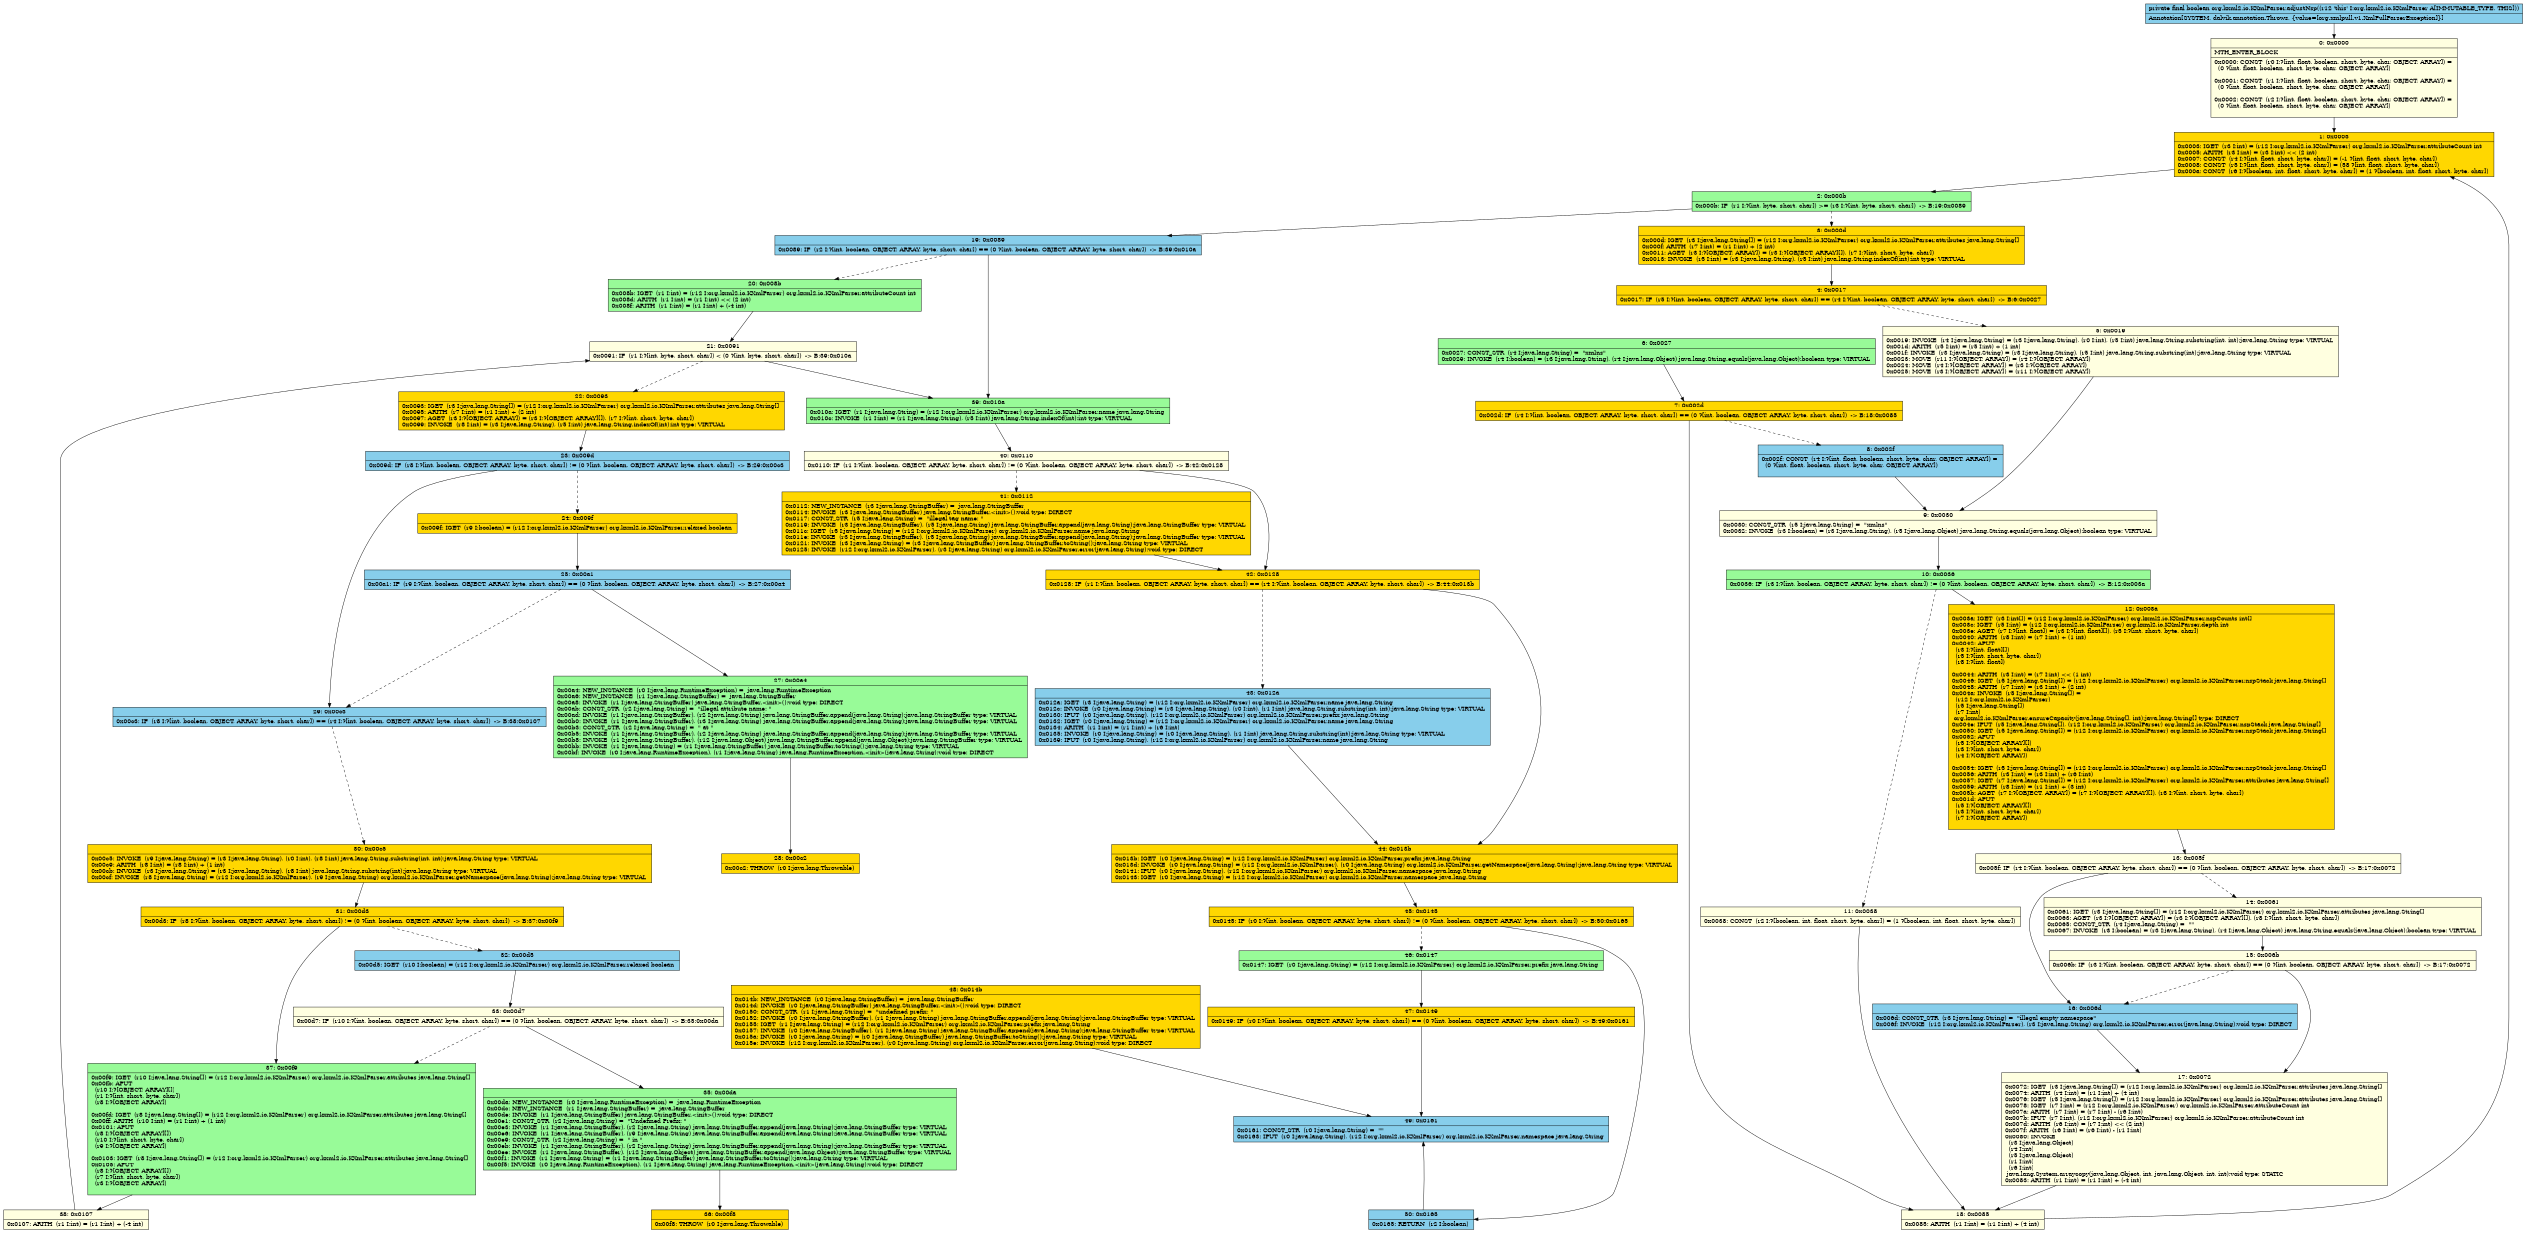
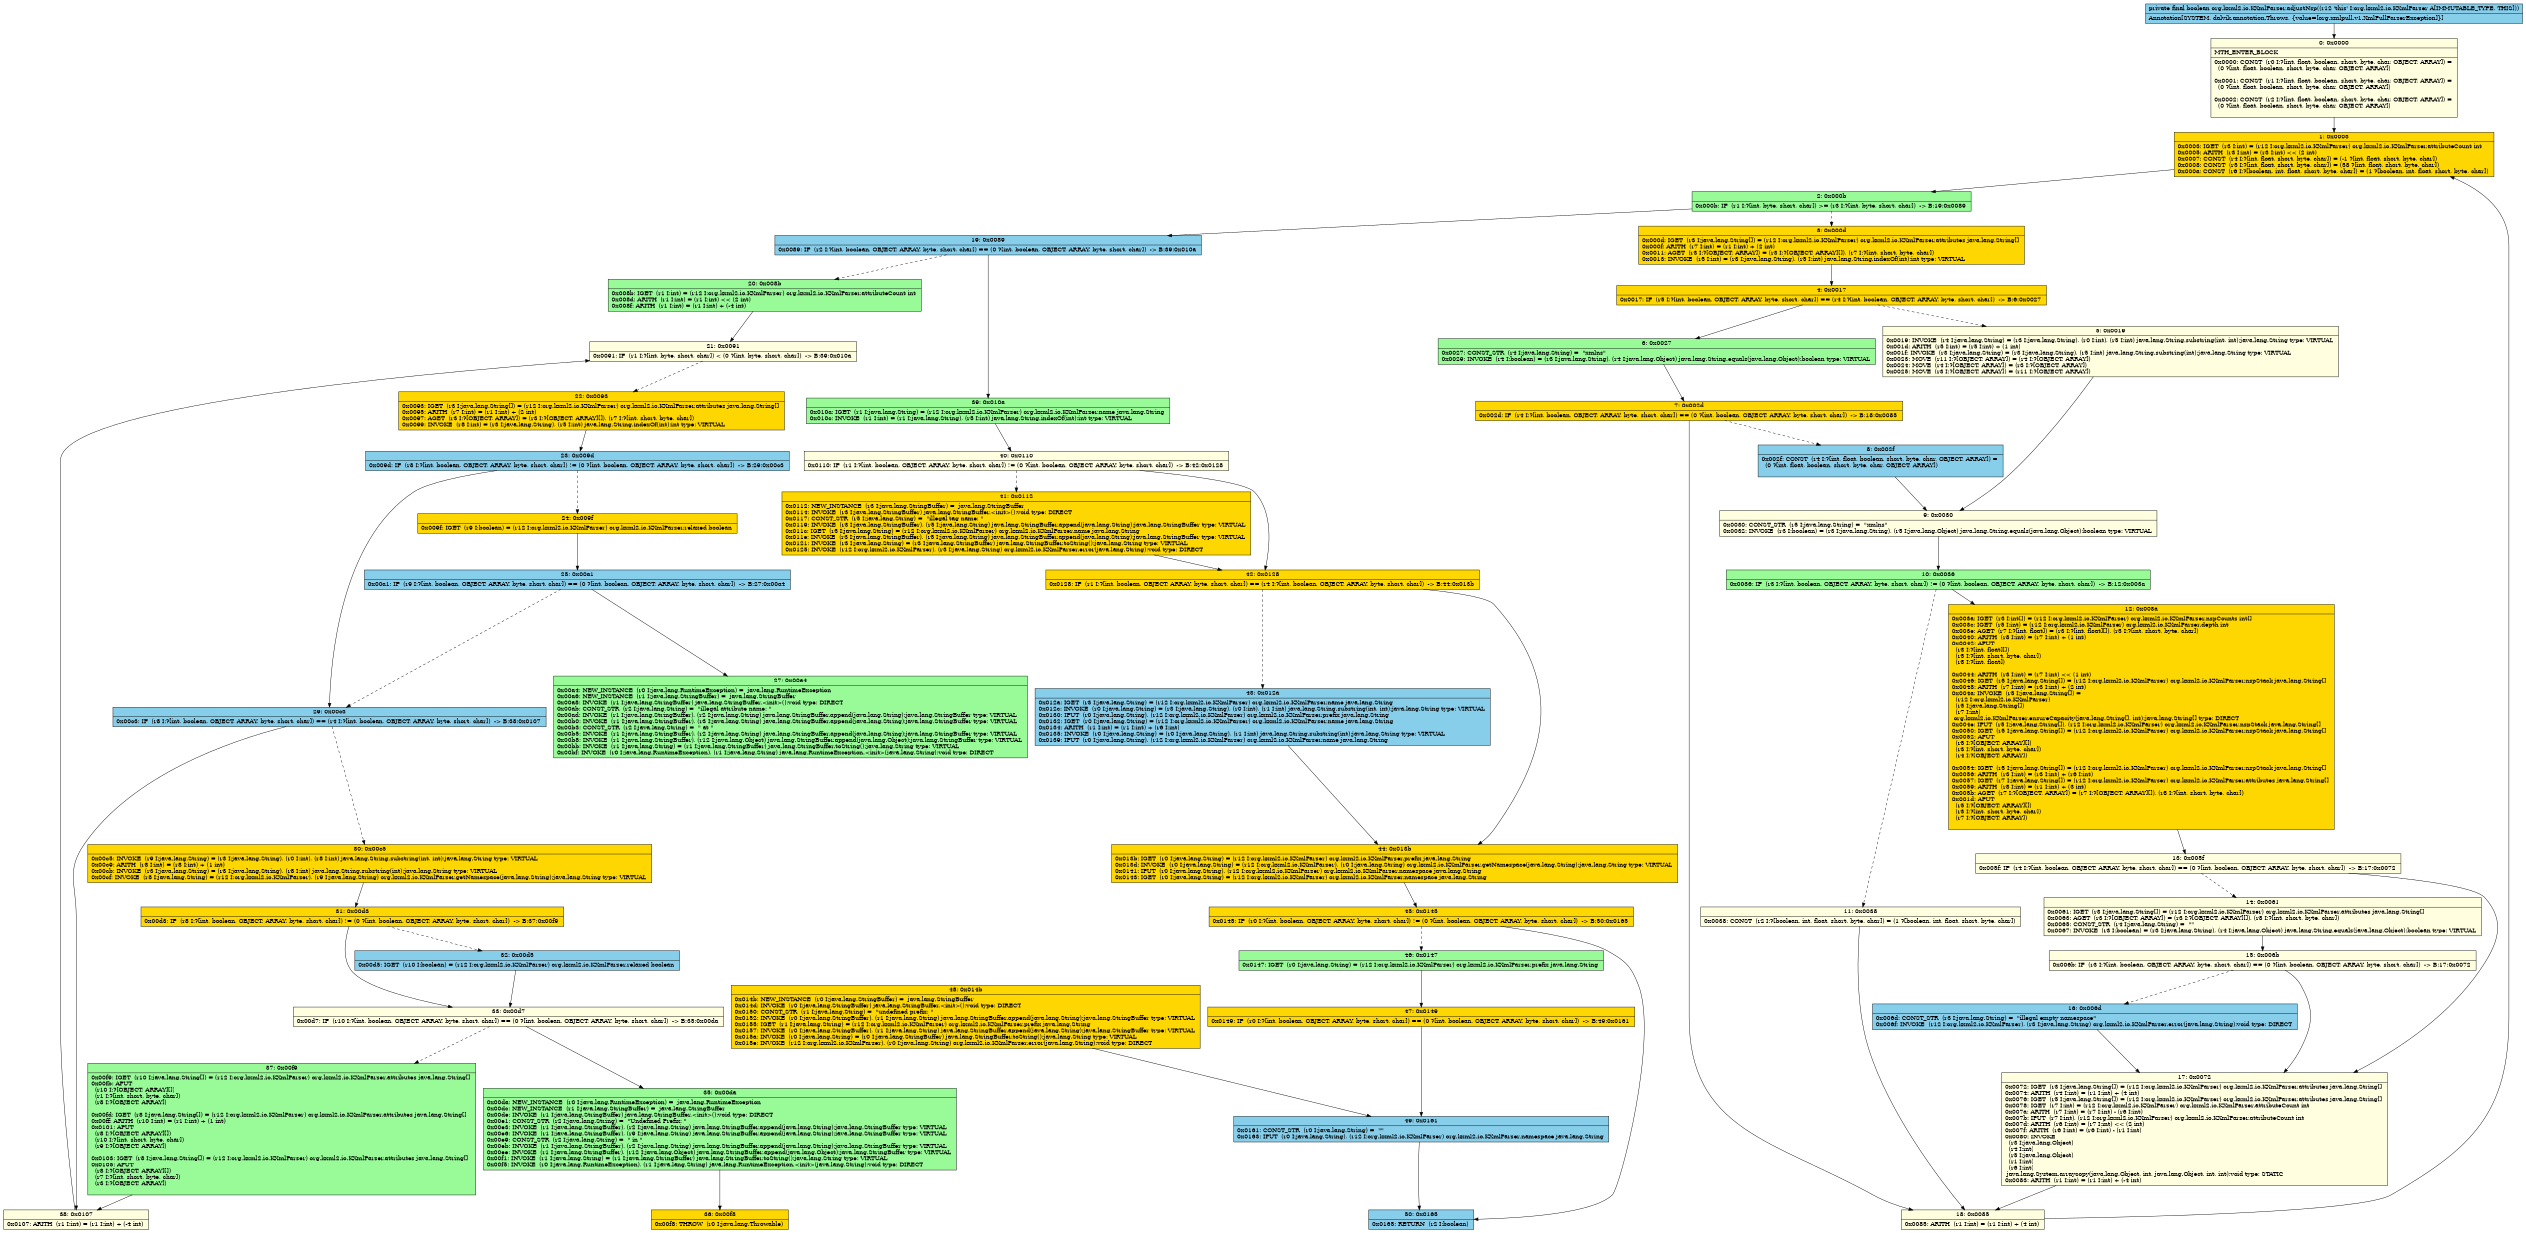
edge "4: 0x0017" -> "6: 0x0027": added
edge "21: 0x0091" -> "39: 0x010a": removed
node "28: 0x00c2": removed
edge "29: 0x00c3" -> "38: 0x0107": added
edge "13: 0x005f" -> "16: 0x006d": now "13: 0x005f" -> "17: 0x0072"
edge "31: 0x00d3" -> "37: 0x00f9": now "31: 0x00d3" -> "33: 0x00d7"
edge "50: 0x0165" -> "49: 0x0161": reversed
